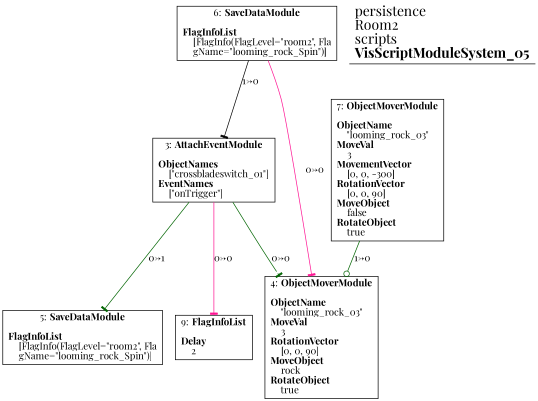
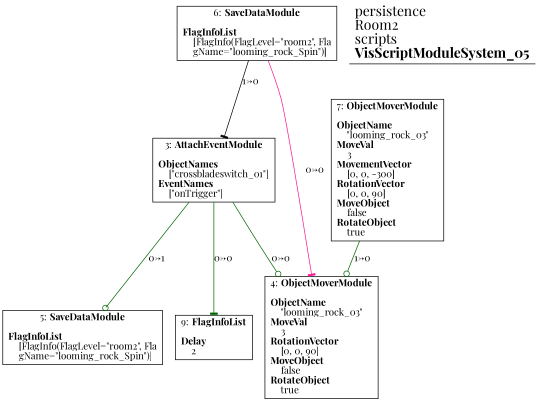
edge "3:" -> "4:": arrowhead tee -> odot
edge "3:" -> "5:": arrowhead tee -> odot
edge "3:" -> "9:": color deeppink -> darkgreen
node "4:": text "rock" -> "false"
